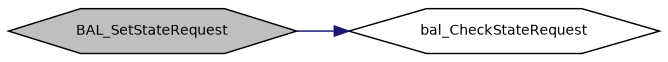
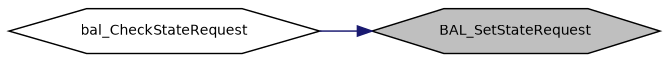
edge "BAL_SetStateRequest" -> "bal_CheckStateRequest": reversed
